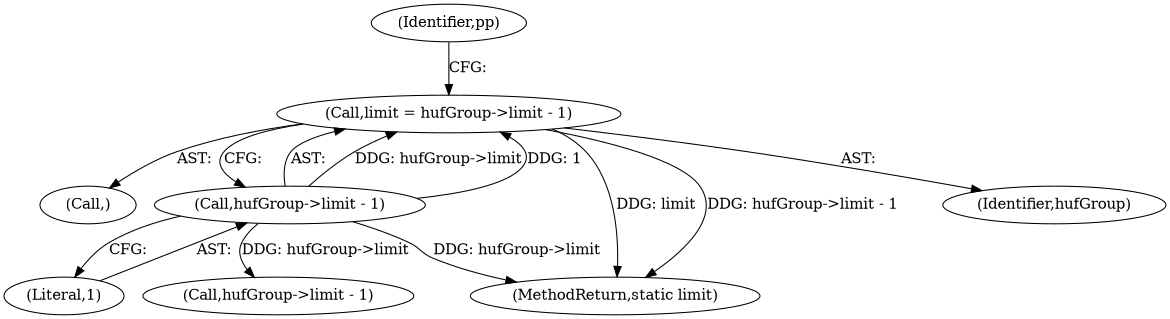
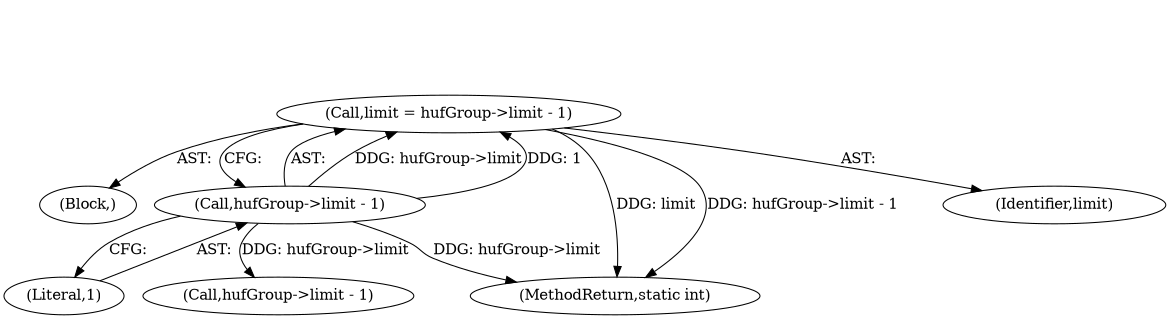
node "(Identifier,pp)": removed
node "(Call,)": label "(Call,)" -> "(Block,)"
node "(Identifier,hufGroup)": label "(Identifier,hufGroup)" -> "(Identifier,limit)"
node "(MethodReturn,static limit)": label "(MethodReturn,static limit)" -> "(MethodReturn,static int)"
